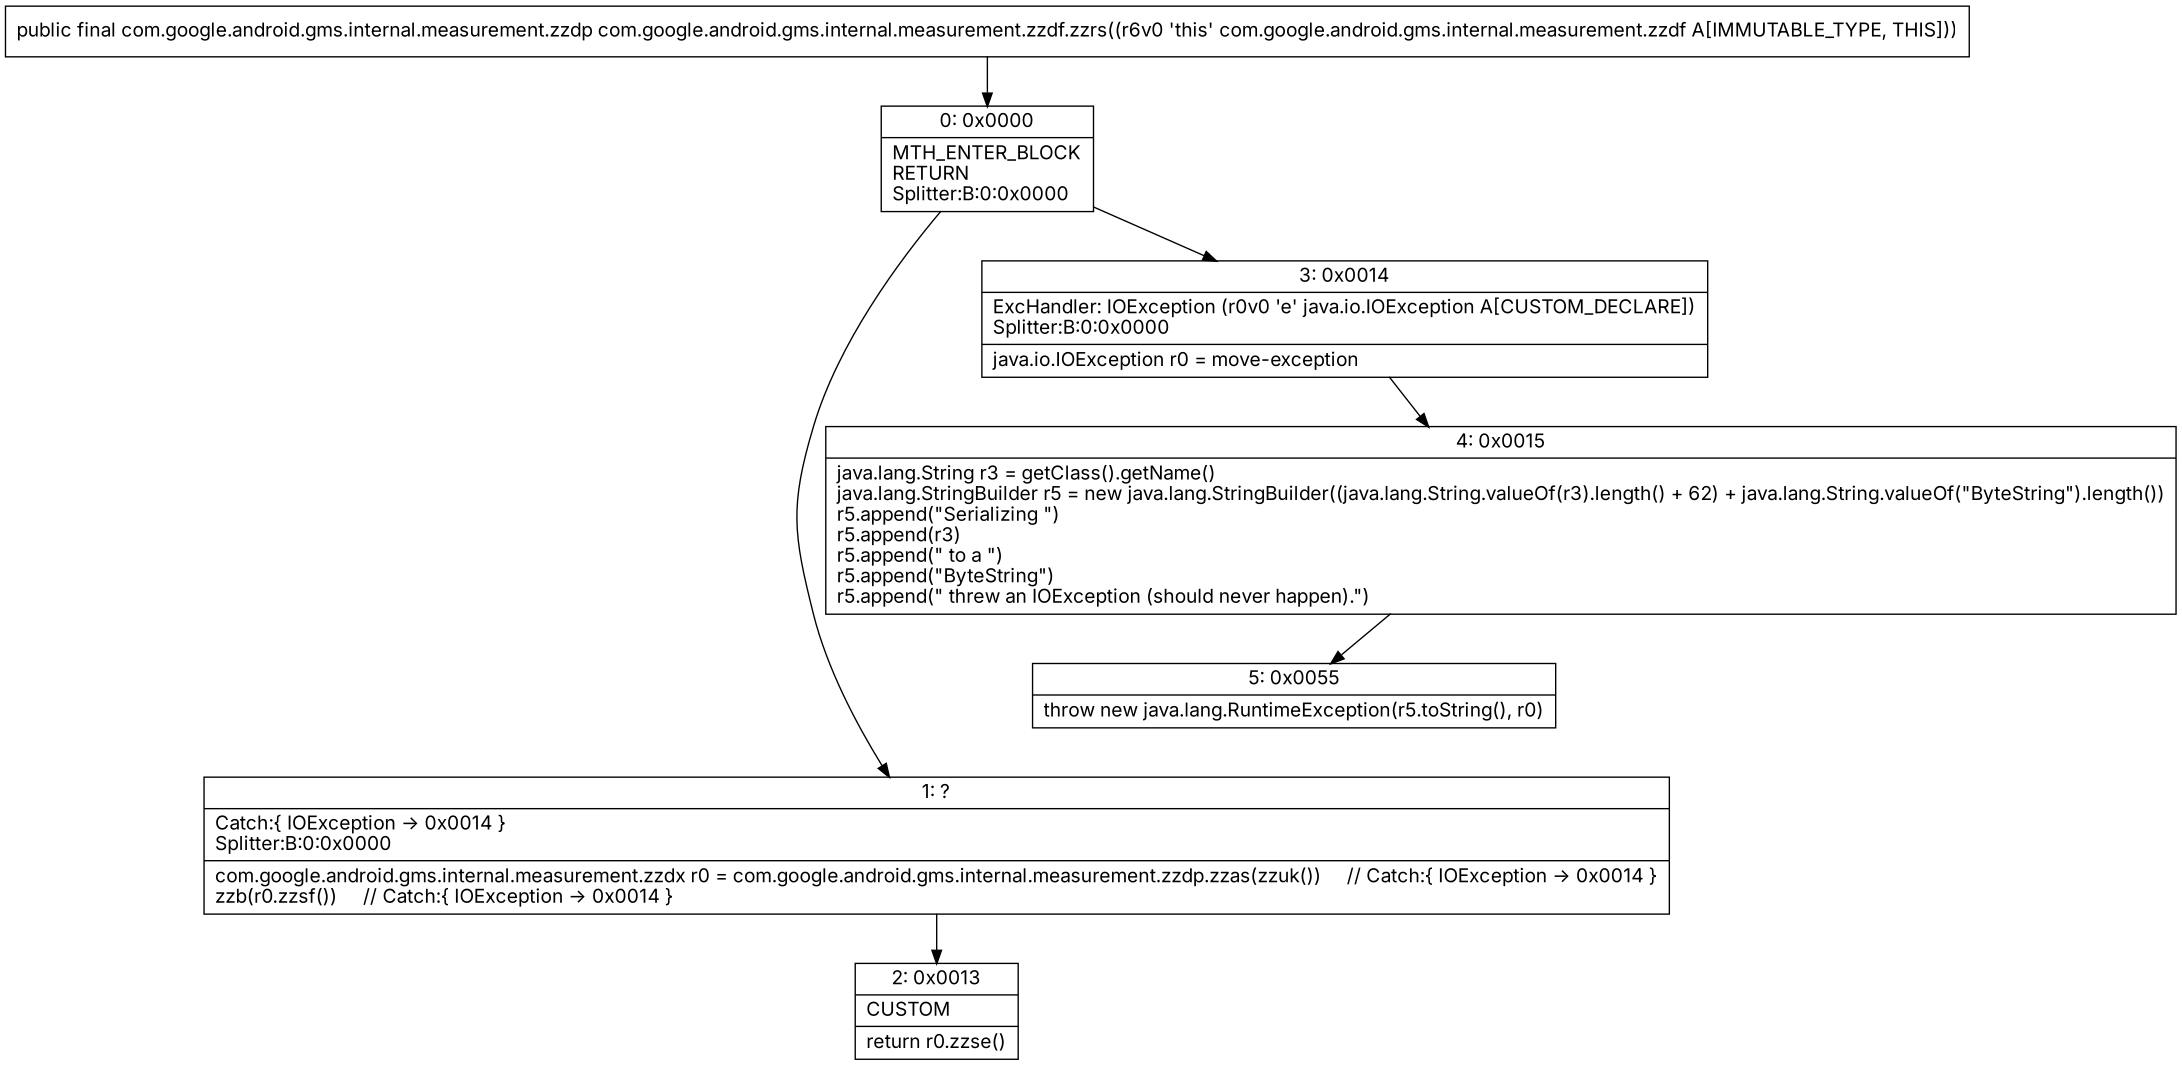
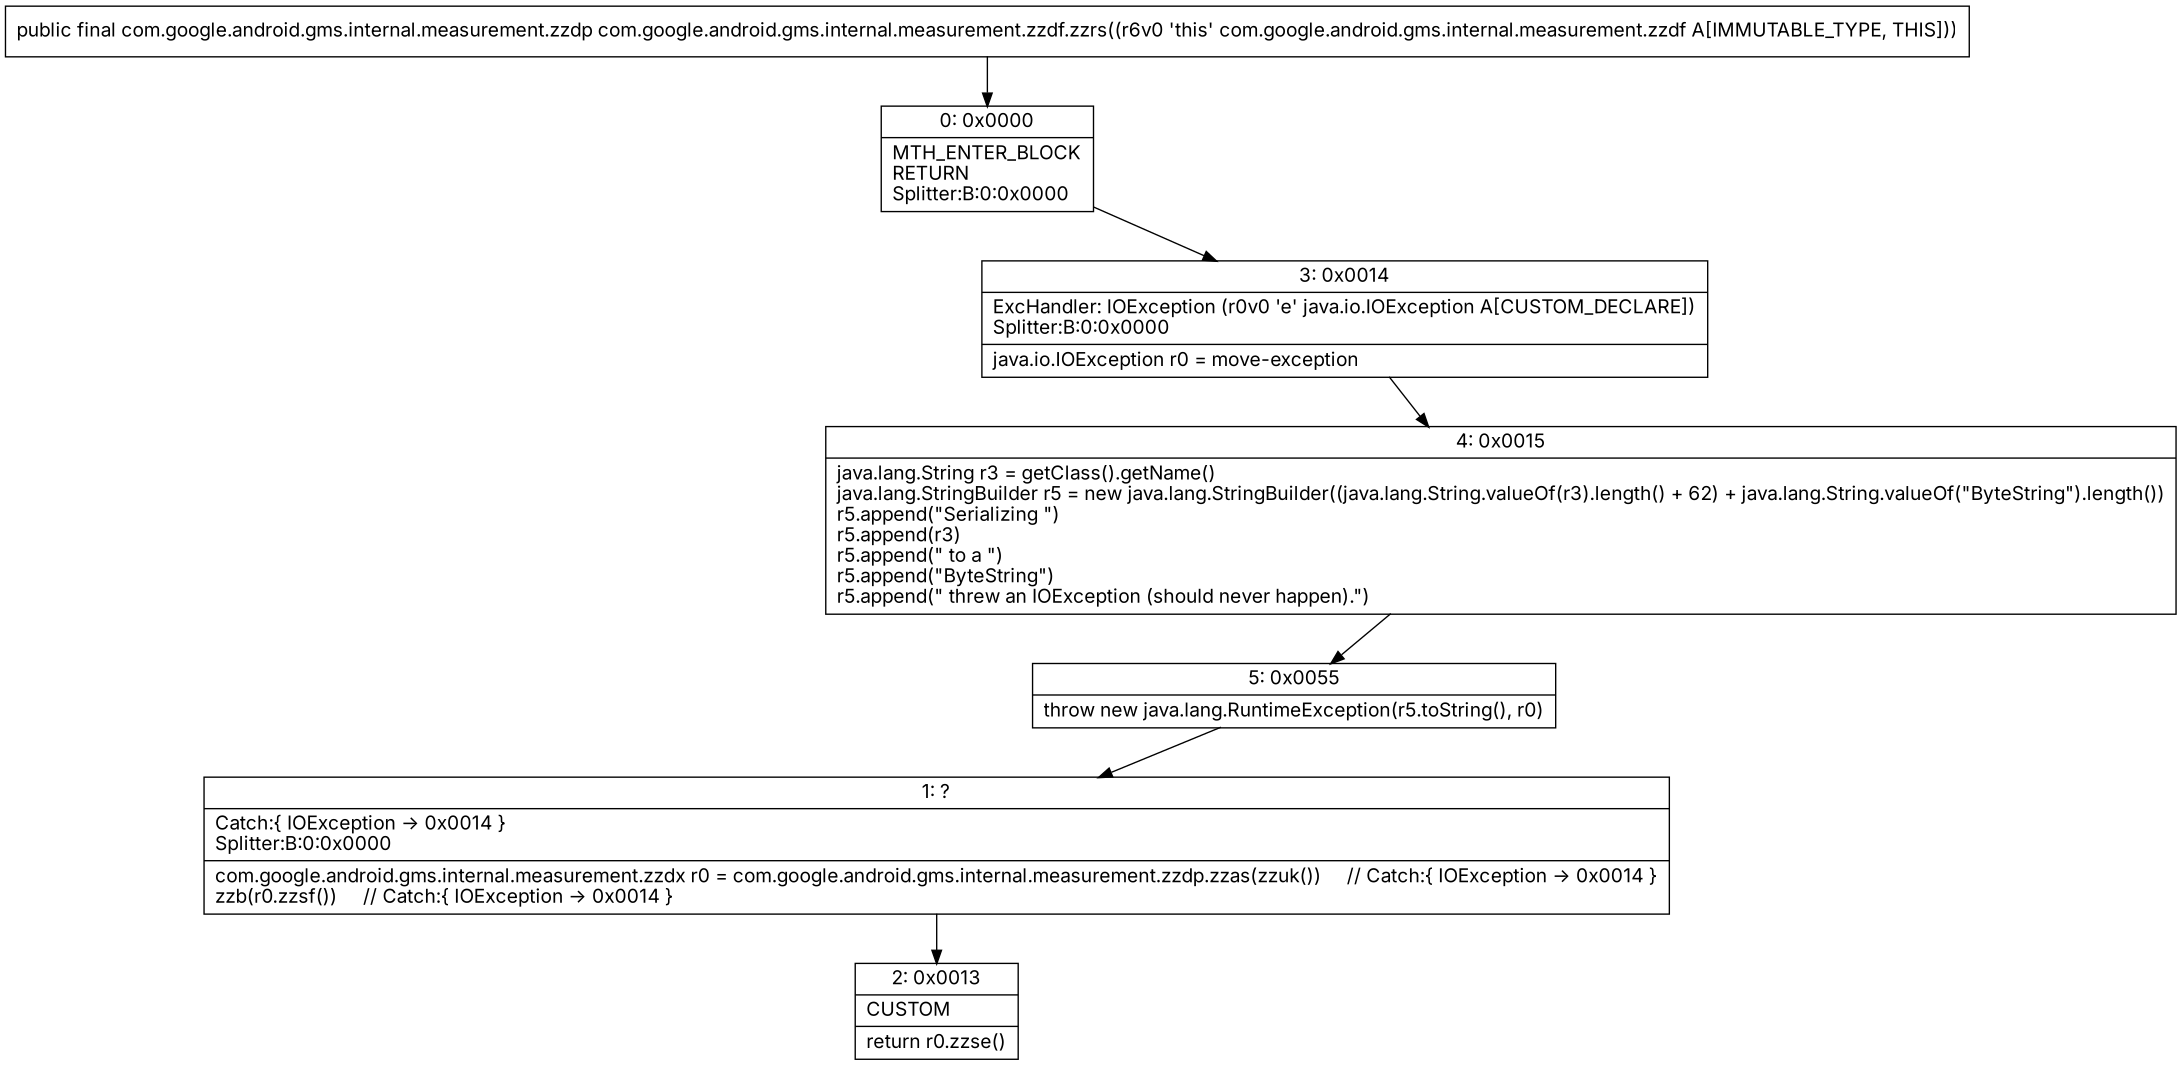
edge "0: 0x0000" -> "1: ?": now "5: 0x0055" -> "1: ?"
